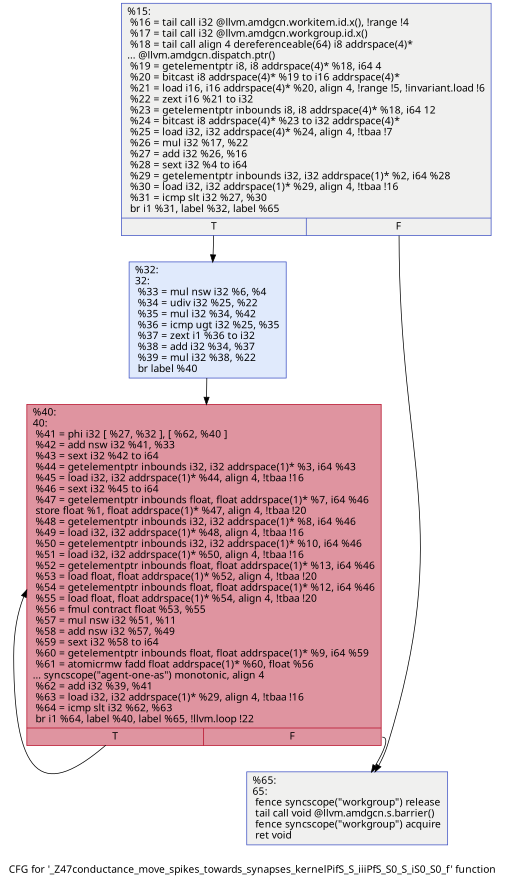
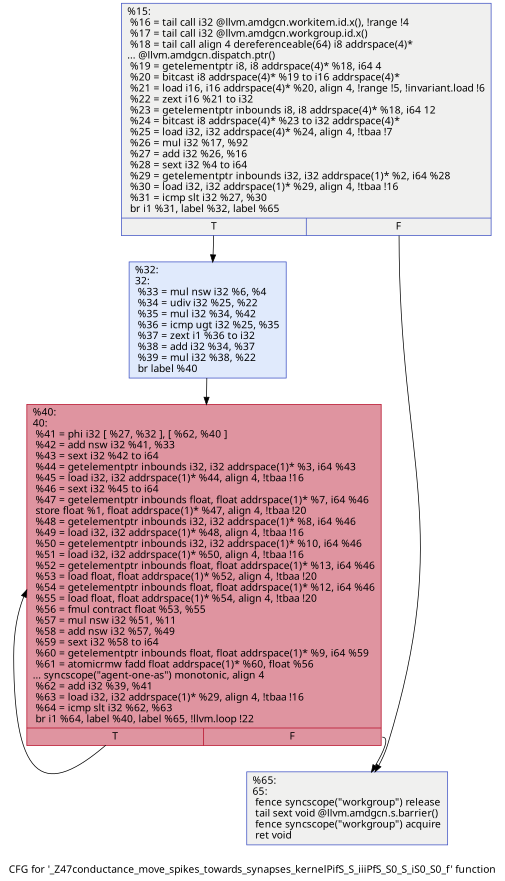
node "%15:": text "%26 = mul i32 %17, %22" -> "%26 = mul i32 %17, %92"
node "%65:": text "tail call void @llvm.amdgcn.s.barrier()" -> "tail sext void @llvm.amdgcn.s.barrier()"
